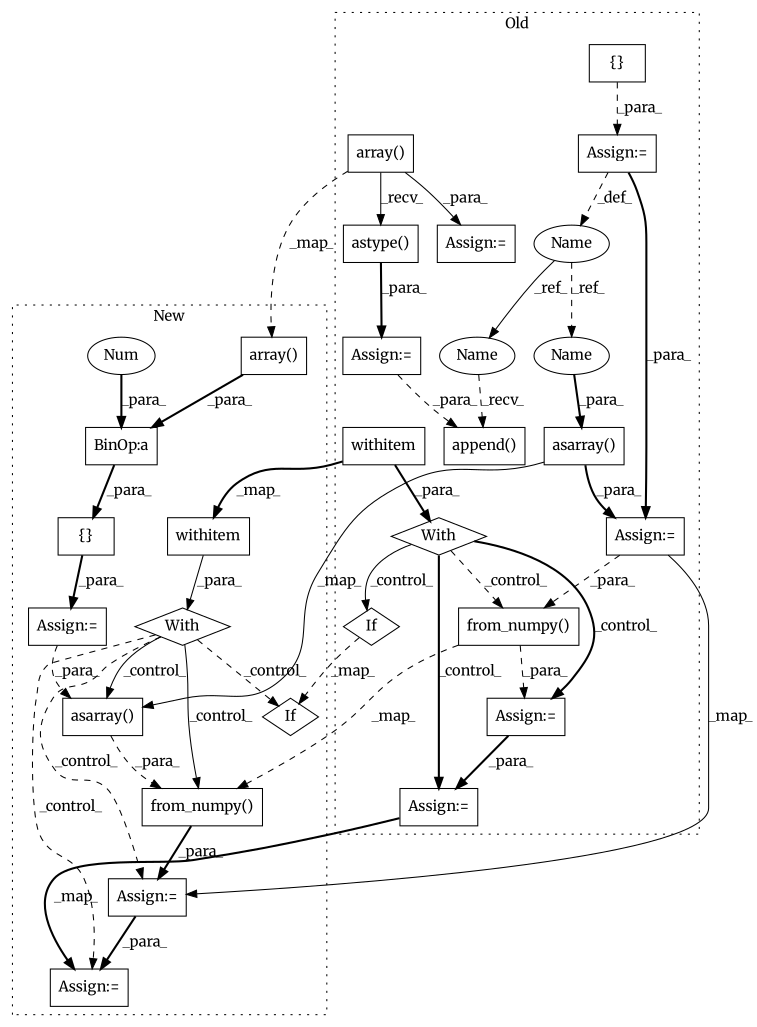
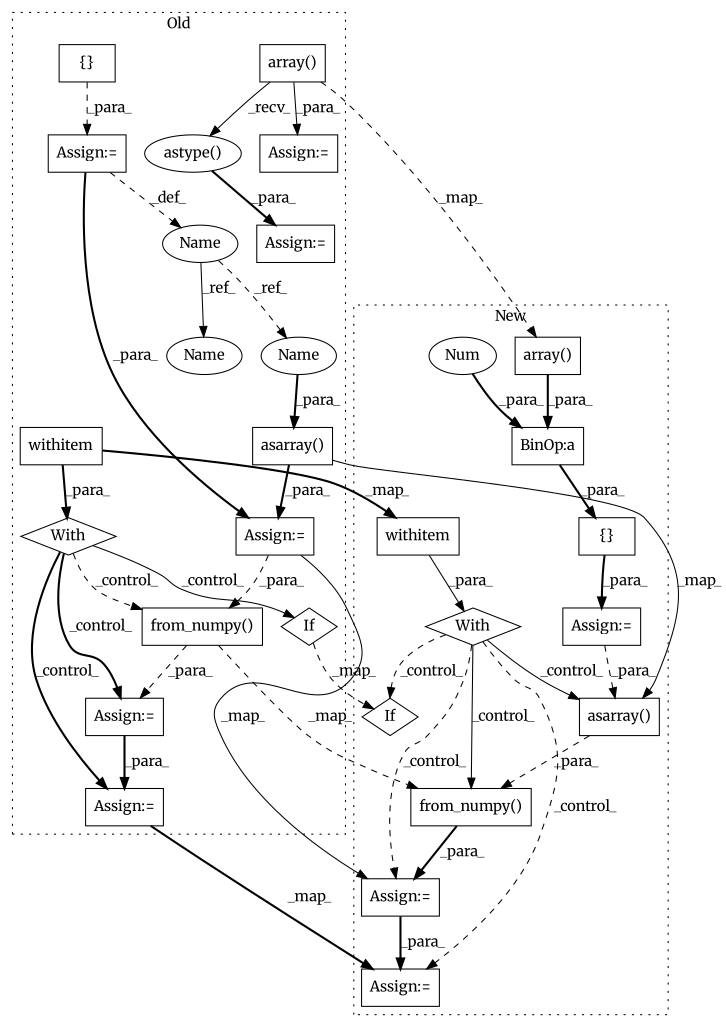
node "astype()": shape box -> ellipse
node "append()": removed
